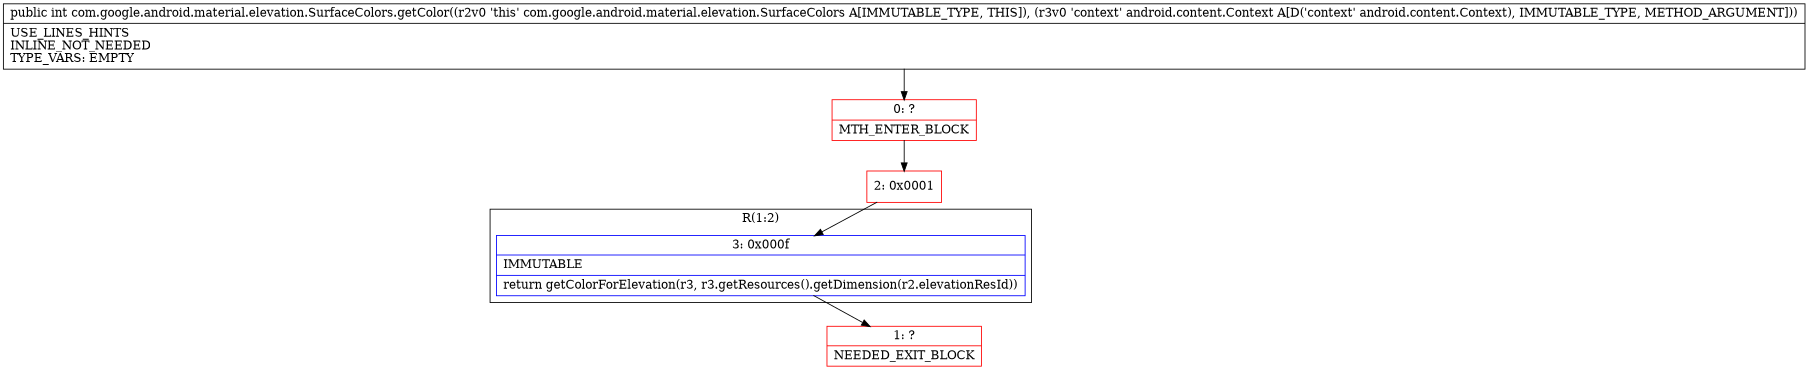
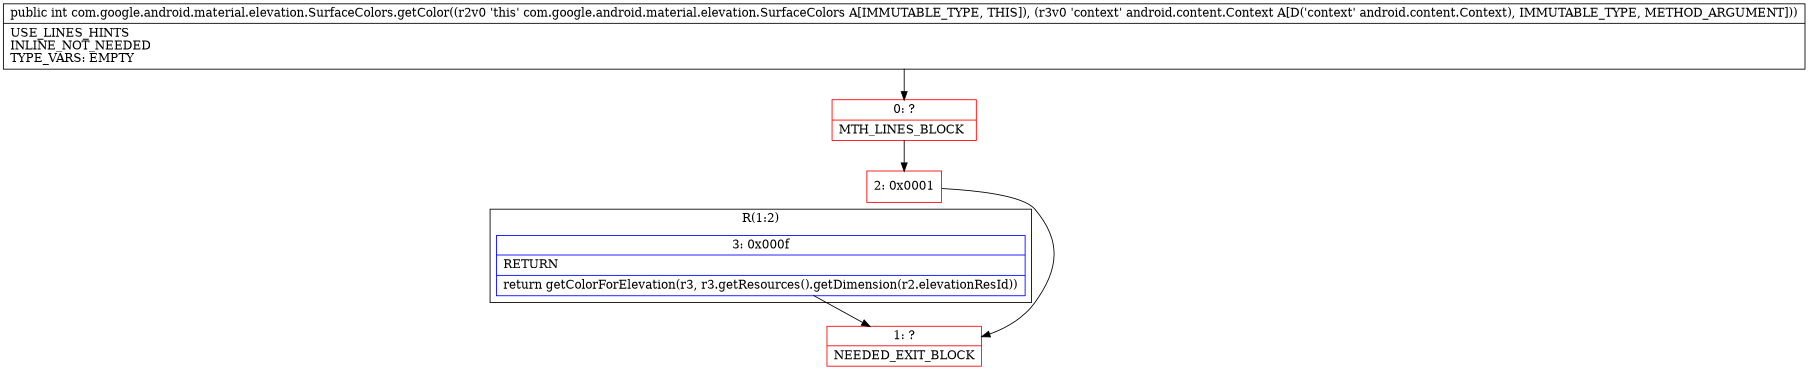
node "0: ?": text "MTH_ENTER_BLOCK" -> "MTH_LINES_BLOCK"
edge "2: 0x0001" -> "3: 0x000f": now "2: 0x0001" -> "1: ?"
node "3: 0x000f": text "IMMUTABLE" -> "RETURN"
